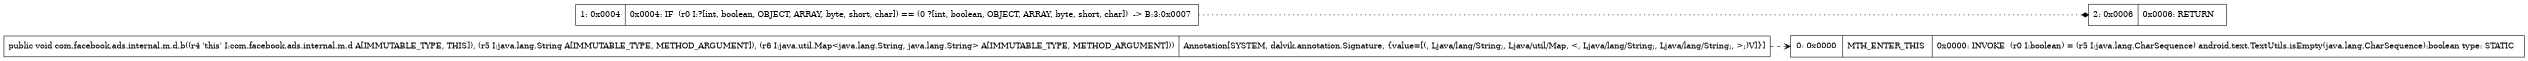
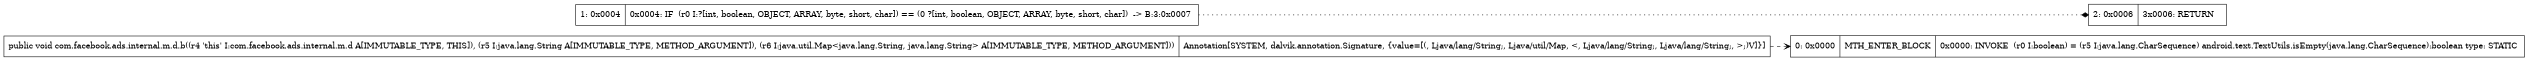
node "2: 0x0006": text "0x0006: RETURN" -> "3x0006: RETURN"
node "0: 0x0000": text "MTH_ENTER_THIS" -> "MTH_ENTER_BLOCK"
